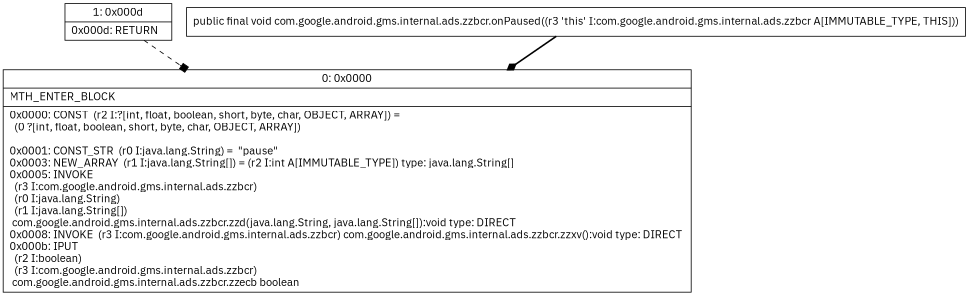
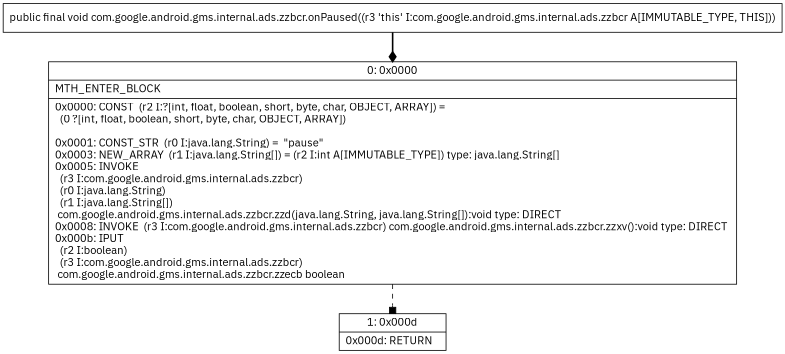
edge "1: 0x000d" -> "0: 0x0000": reversed
